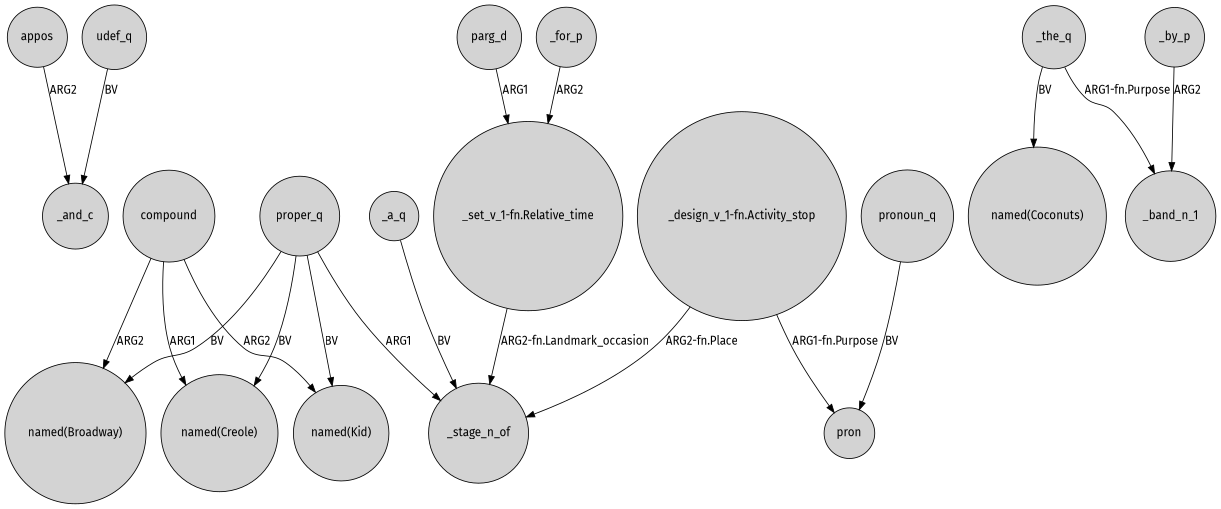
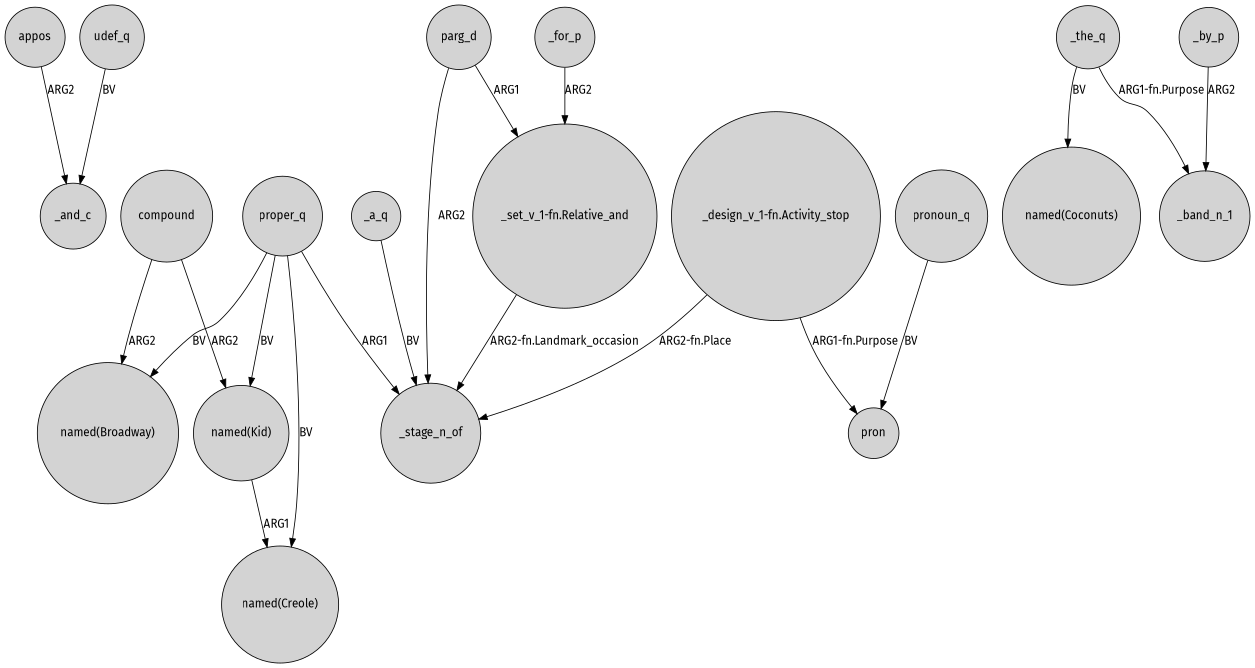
node "_set_v_1-fn.Relative_time": label "_set_v_1-fn.Relative_time" -> "_set_v_1-fn.Relative_and"
edge "parg_d" -> "_stage_n_of": added, label "ARG2"
edge "compound" -> "named(Creole)": now "named(Kid)" -> "named(Creole)"
